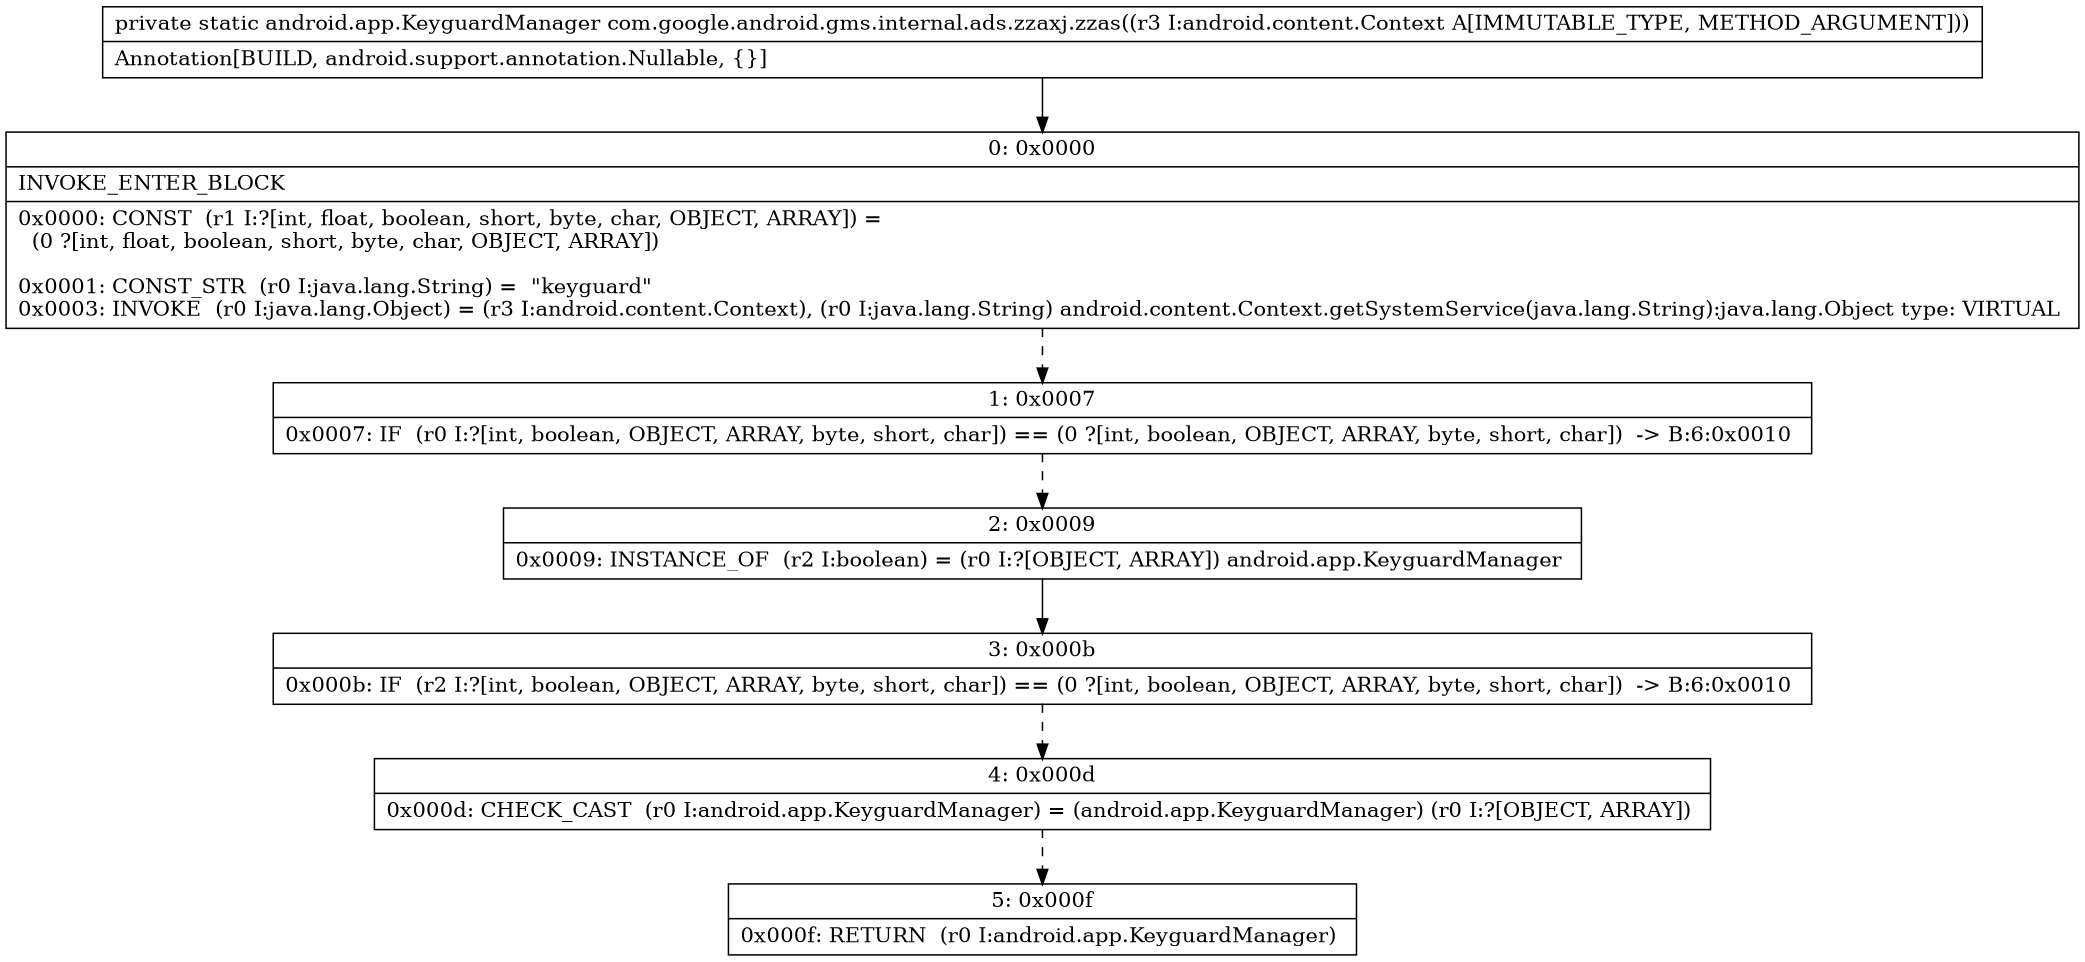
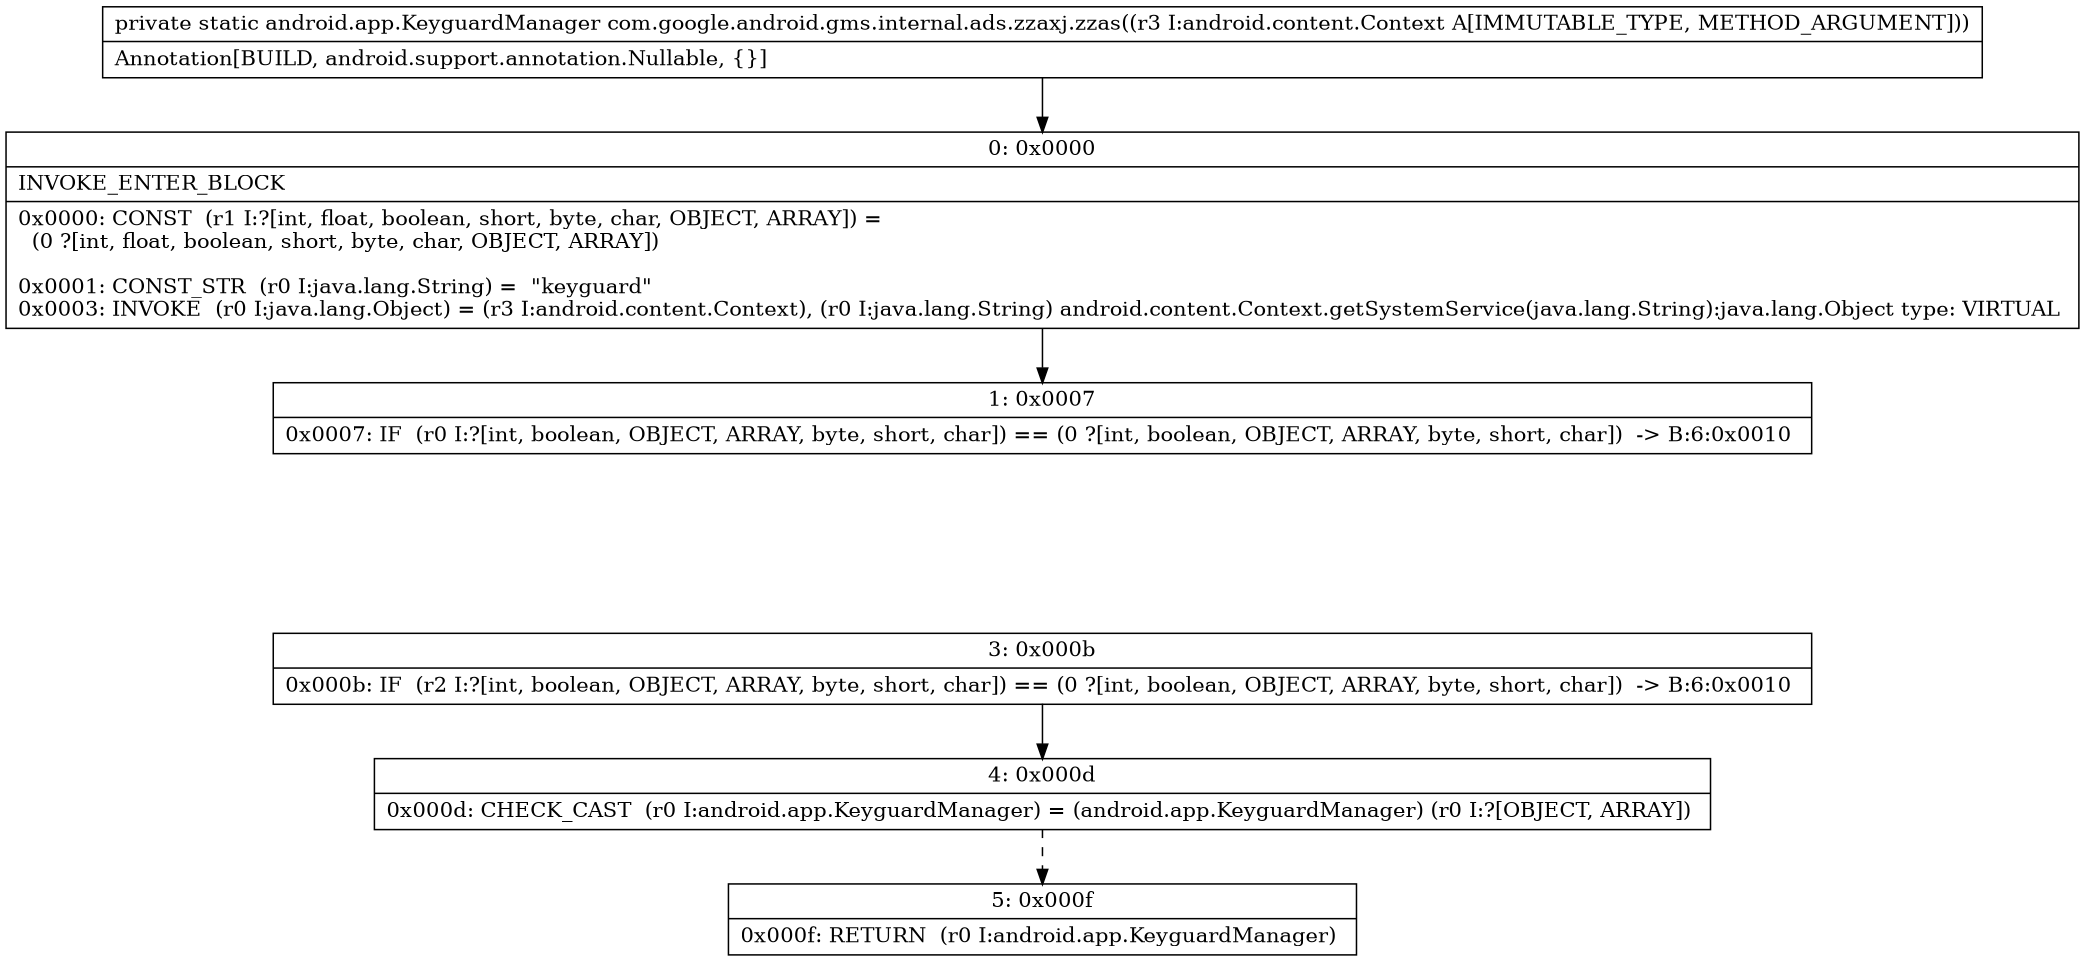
edge "0: 0x0000" -> "1: 0x0007": style dashed -> solid
node "2: 0x0009": removed
edge "3: 0x000b" -> "4: 0x000d": style dashed -> solid
